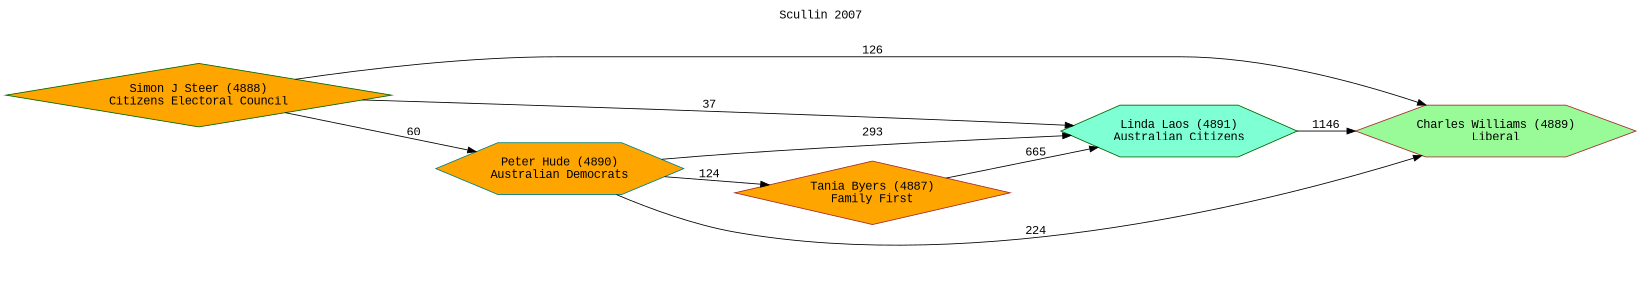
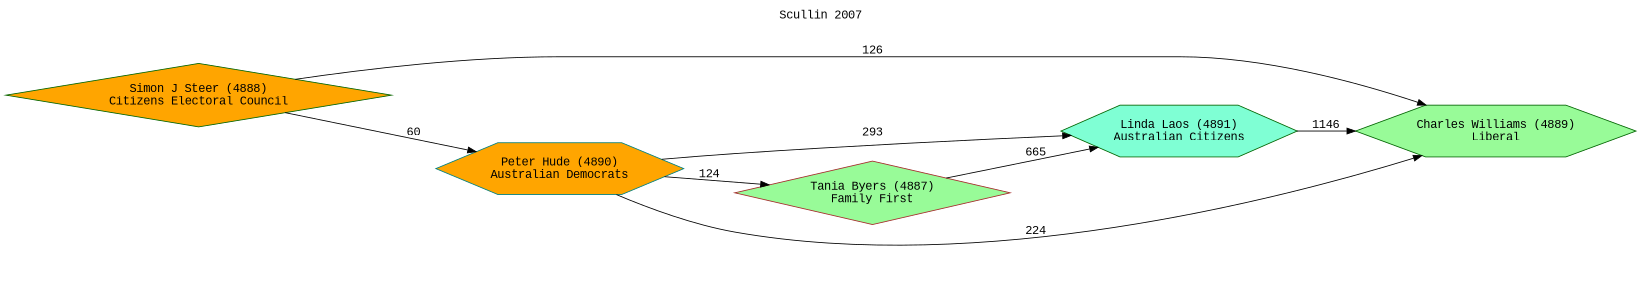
edge "Simon J Steer (4888) Citizens Electoral Council" -> "Linda Laos (4891) Australian Citizens": removed, label "37"
node "Charles Williams (4889) Liberal": color brown -> darkgreen
node "Tania Byers (4887) Family First": fillcolor orange -> palegreen
